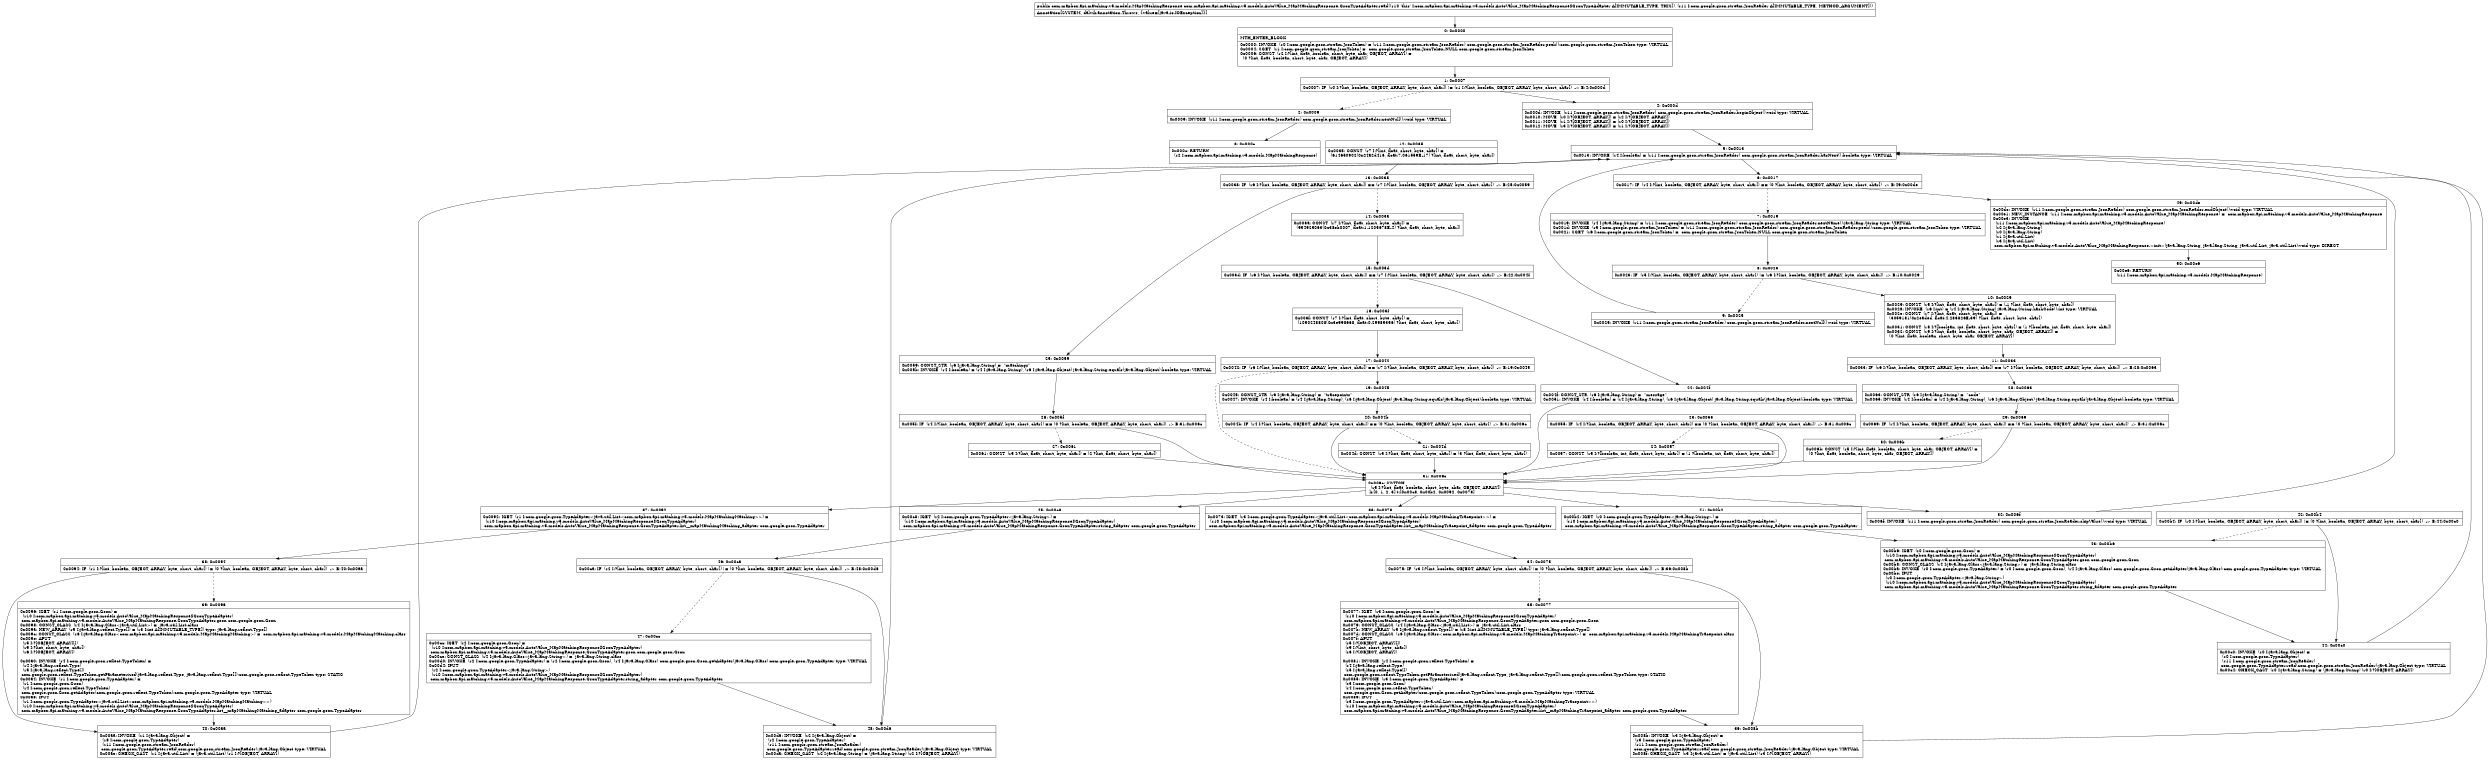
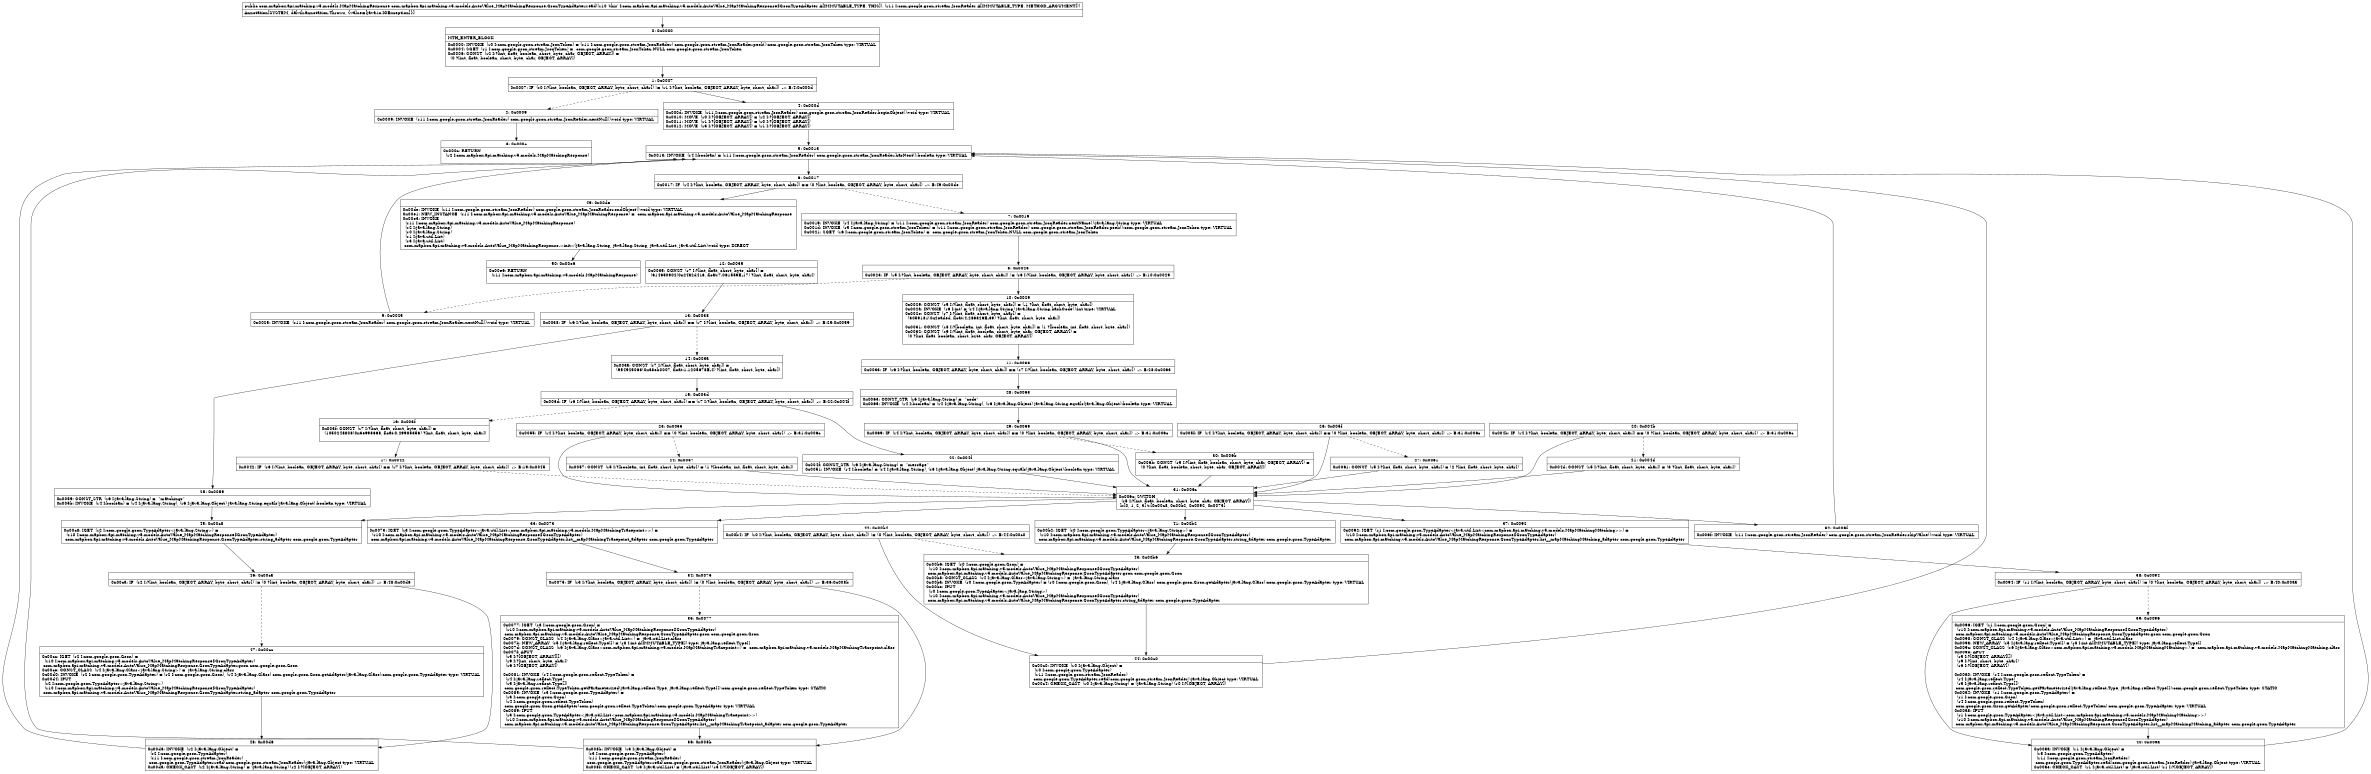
edge "25: 0x0059" -> "26: 0x005f": now "25: 0x0059" -> "45: 0x00c8"
node "19: 0x0045": removed
